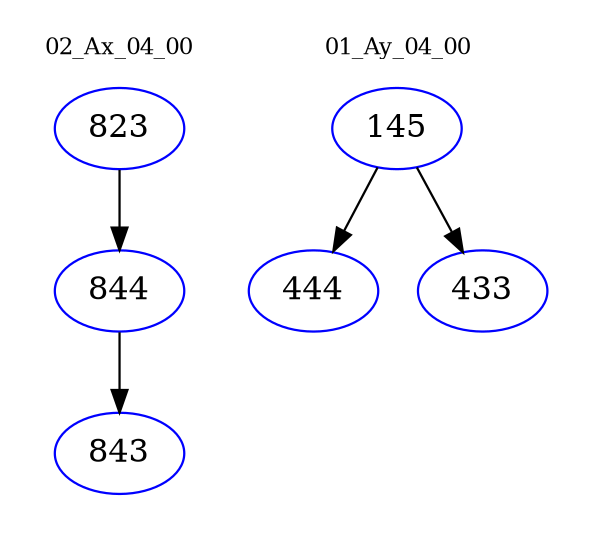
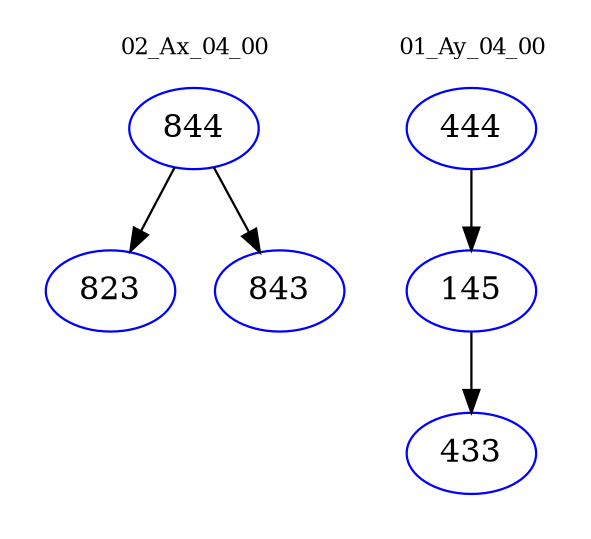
edge "823" -> "844": reversed
edge "145" -> "444": reversed
